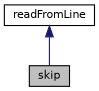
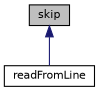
edge "skip" -> "readFromLine": reversed
